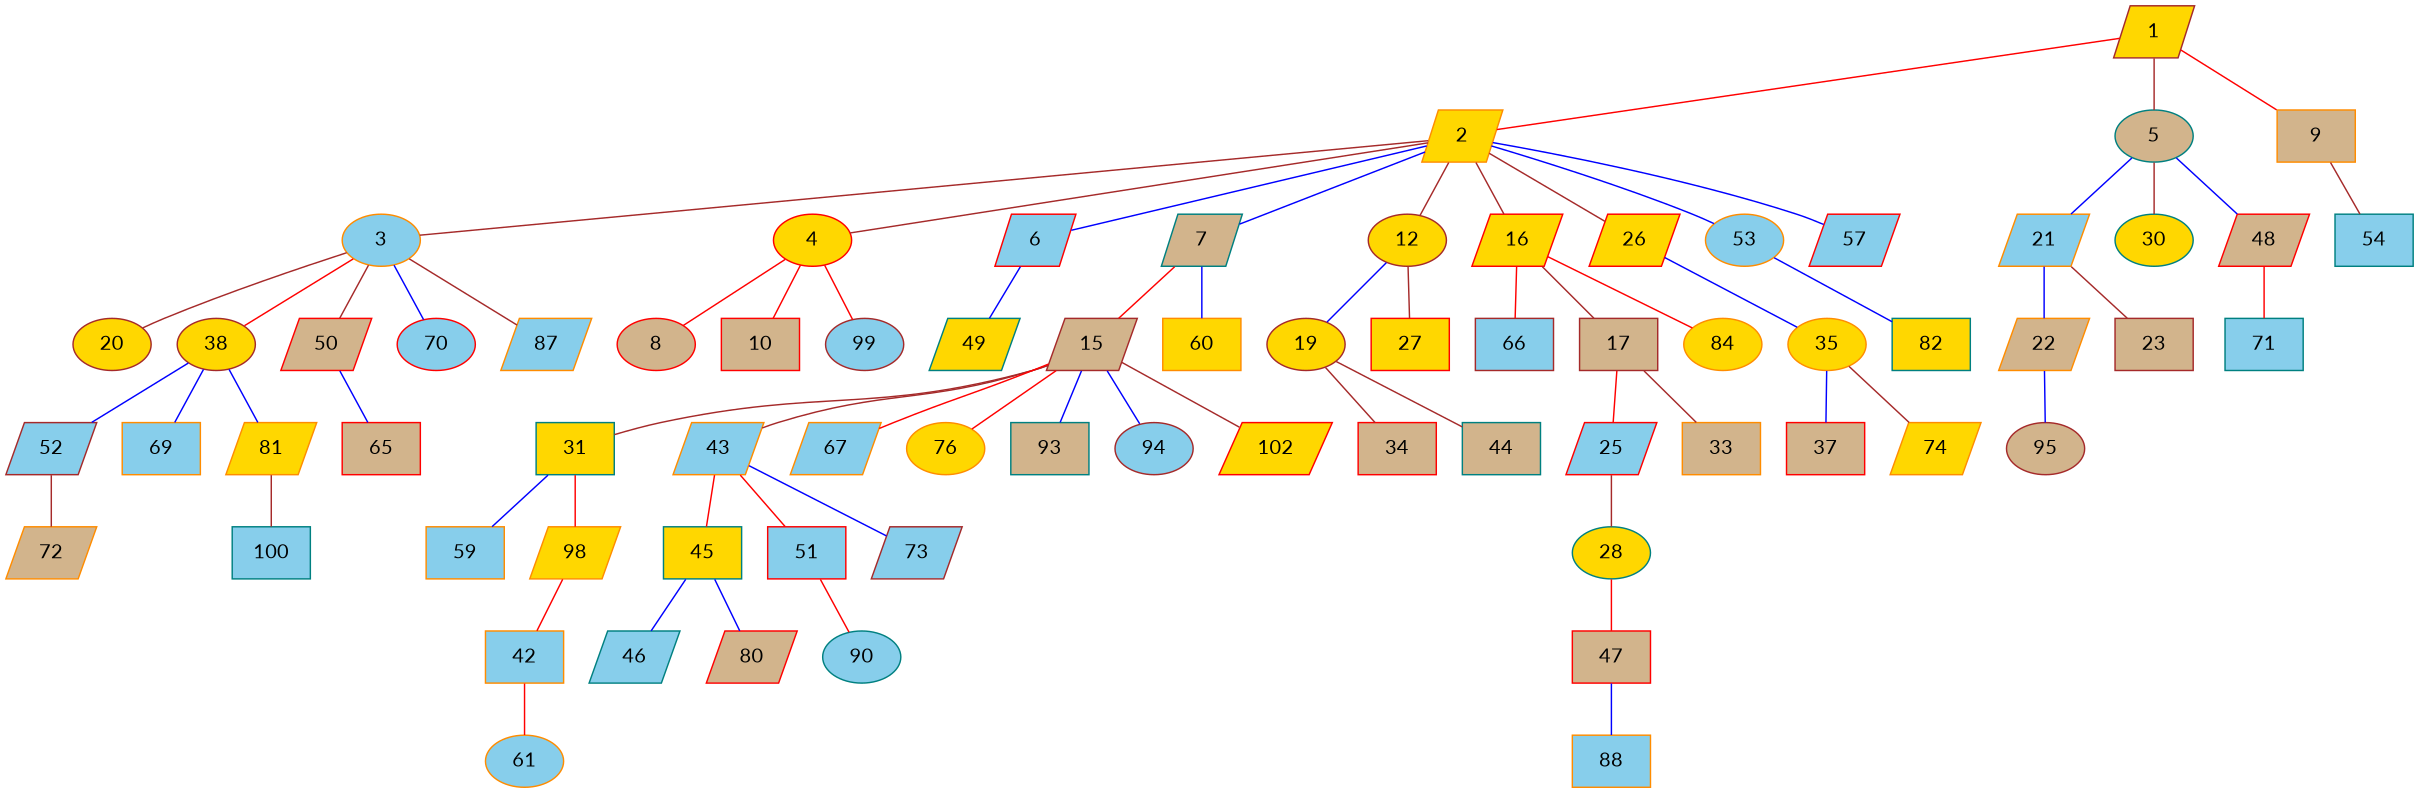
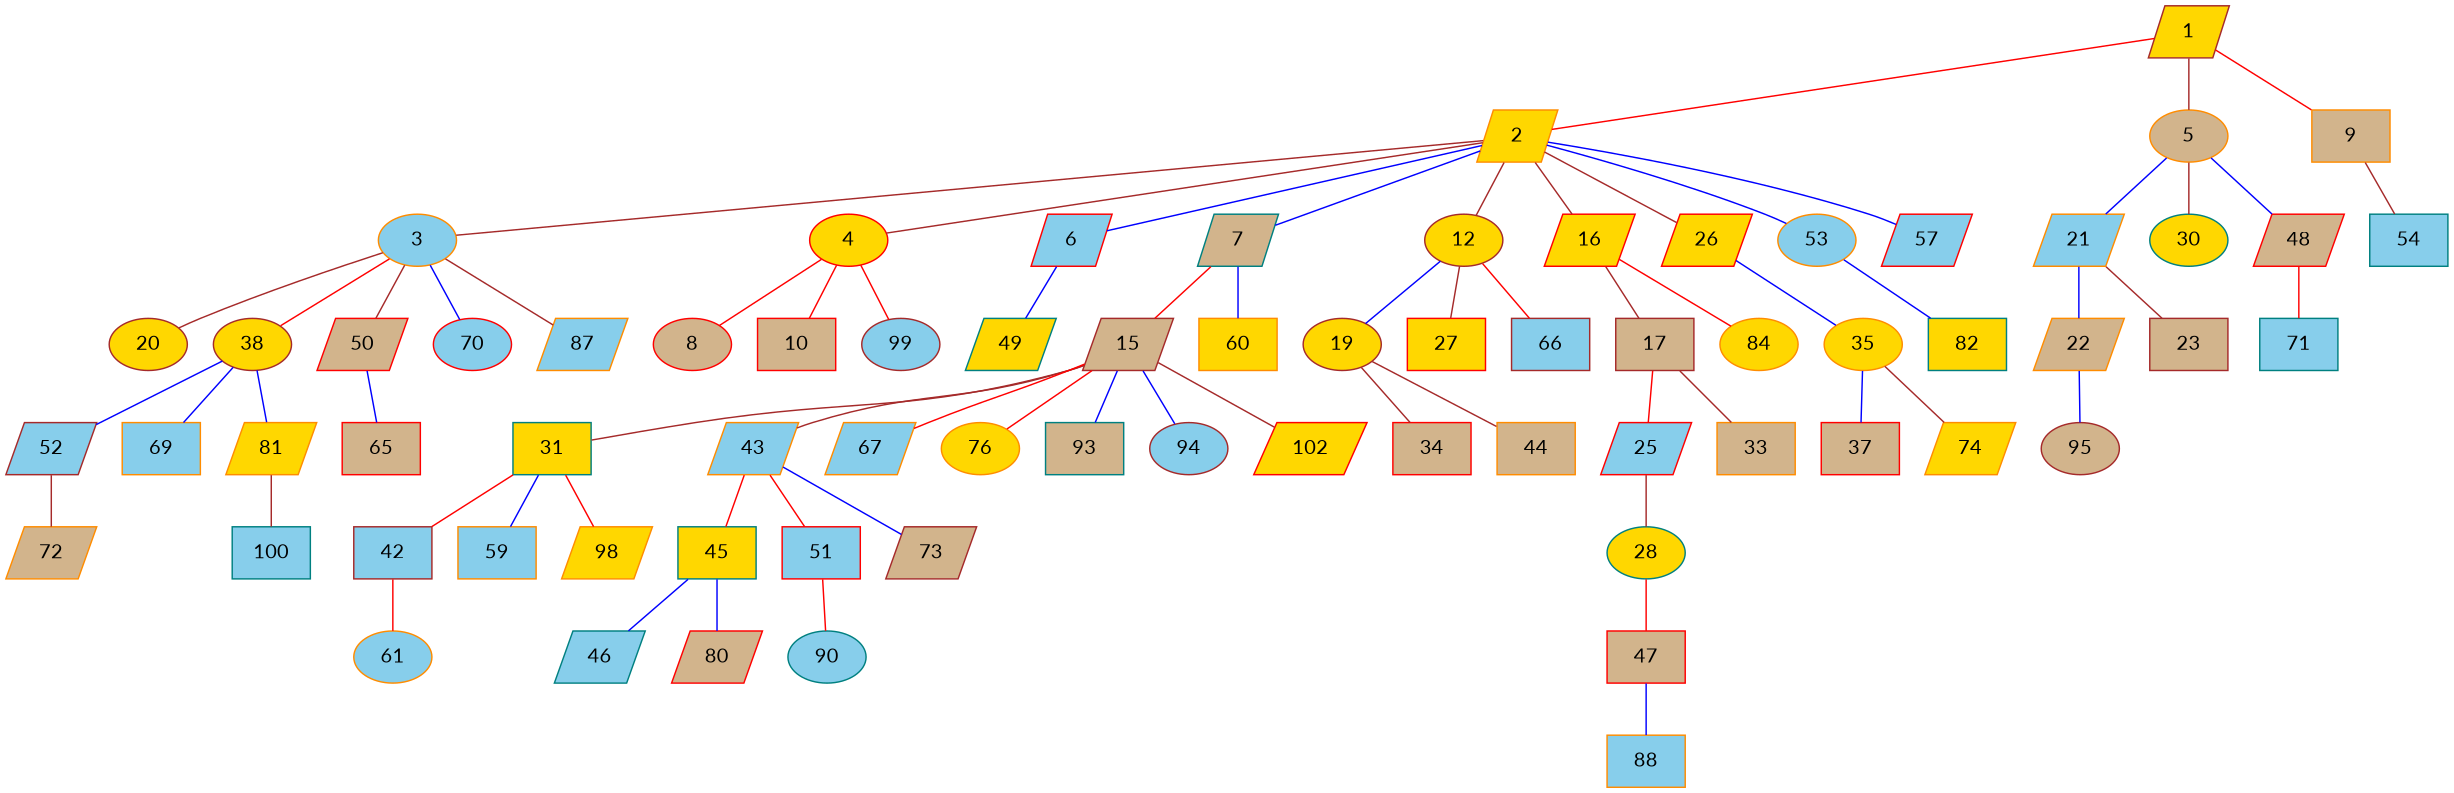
node "5": color teal -> darkorange
edge "16" -- "66": now "12" -- "66"
node "44": color teal -> darkorange
node "73": fillcolor skyblue -> tan
edge "98" -- "42": now "31" -- "42"
node "42": color darkorange -> brown
